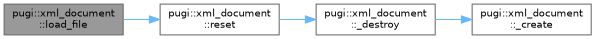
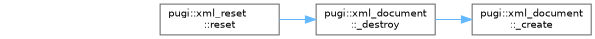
node "pugi::xml_document ::load_file": removed
node "pugi::xml_document ::reset": label "pugi::xml_document ::reset" -> "pugi::xml_reset ::reset"
